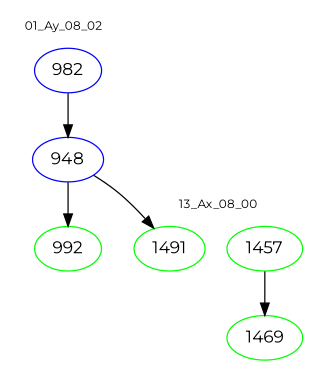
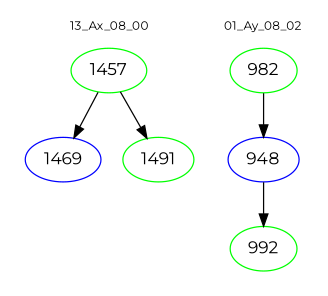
node "982": color blue -> green
edge "948" -> "1491": now "1457" -> "1491"
node "1469": color green -> blue
